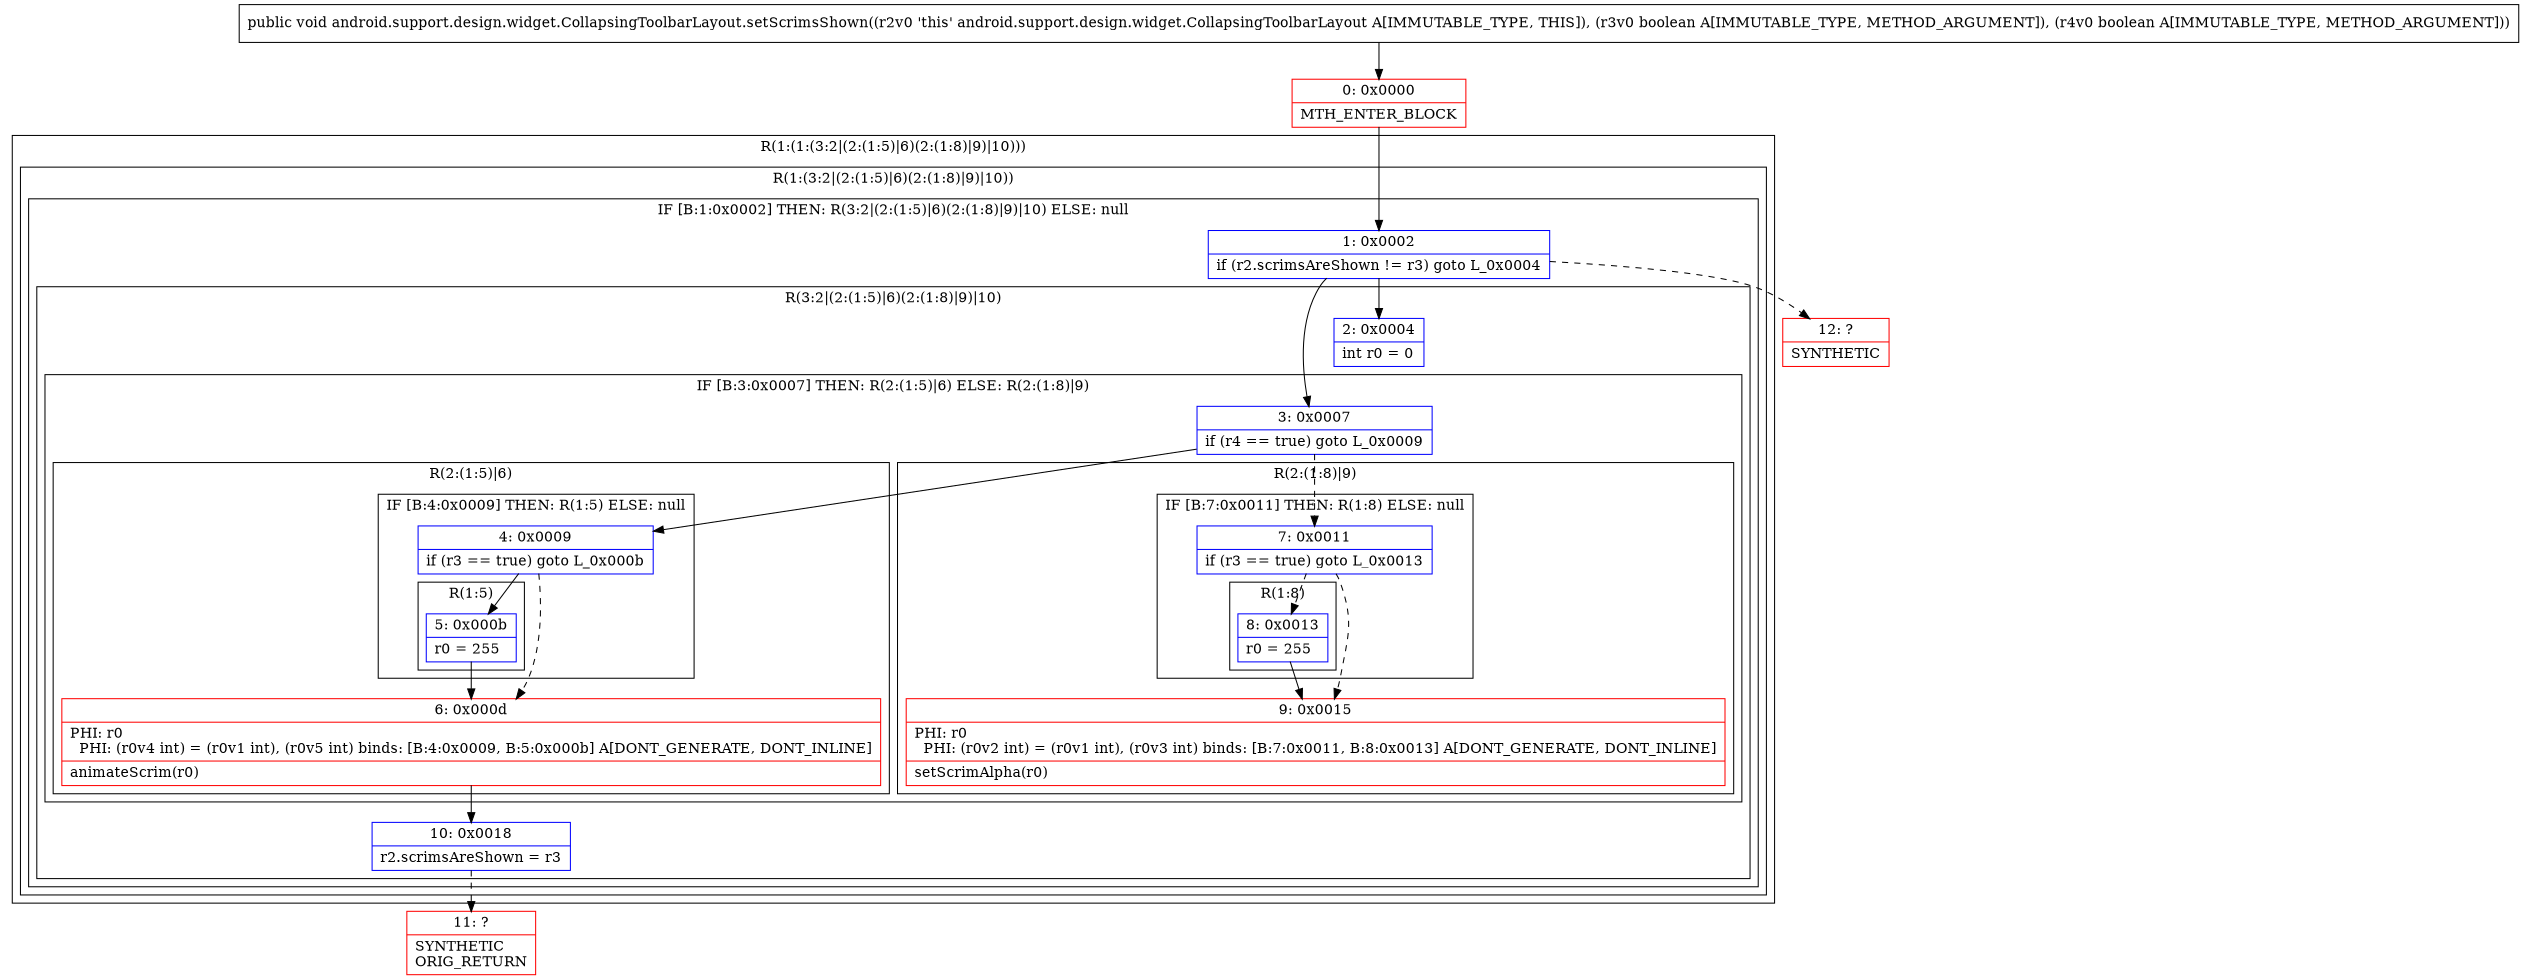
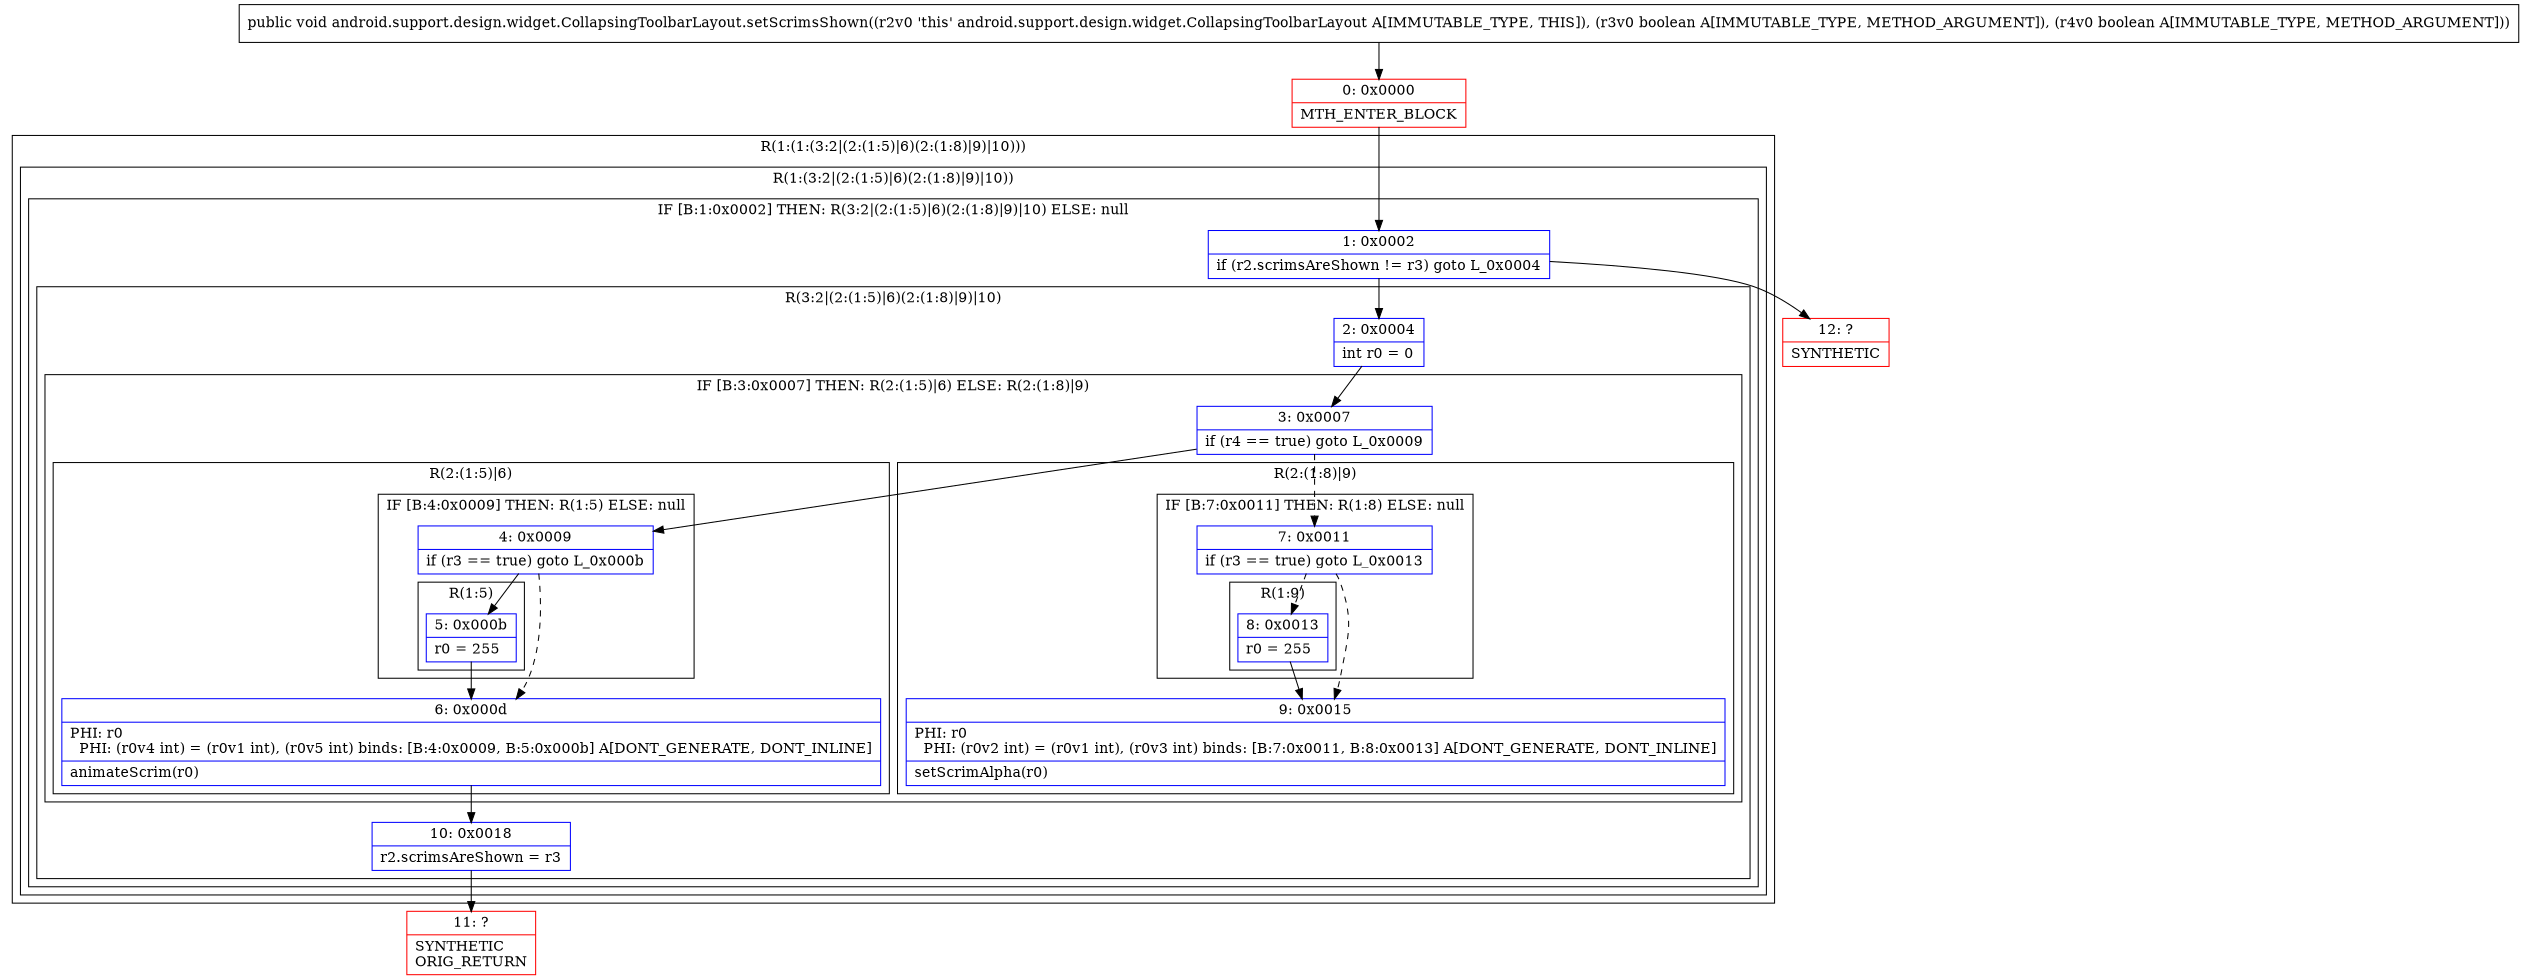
edge "1: 0x0002" -> "12: ?": style dashed -> solid
edge "1: 0x0002" -> "3: 0x0007": now "2: 0x0004" -> "3: 0x0007"
cluster "R(1:8)": label "R(1:8)" -> "R(1:9)"
node "6: 0x000d": color red -> blue
node "9: 0x0015": color red -> blue
edge "10: 0x0018" -> "11: ?": style dashed -> solid
